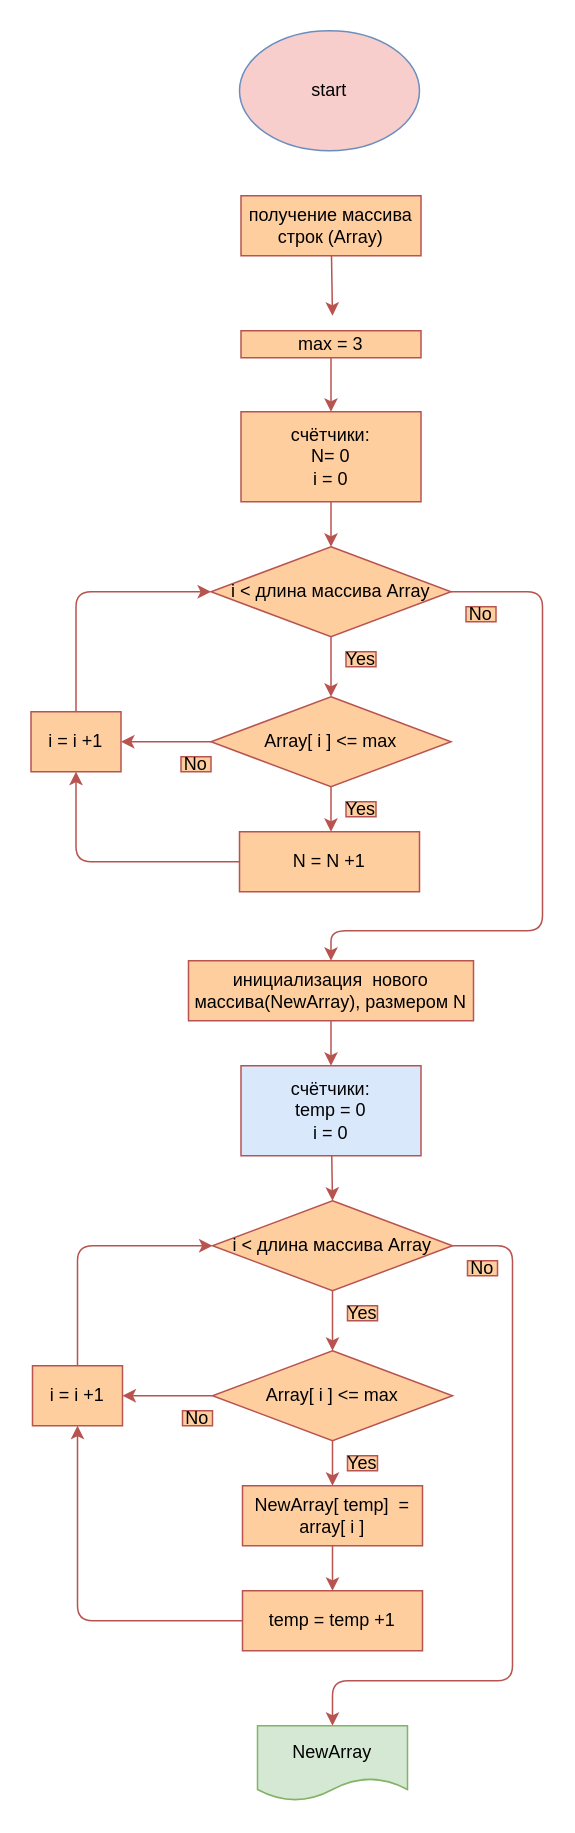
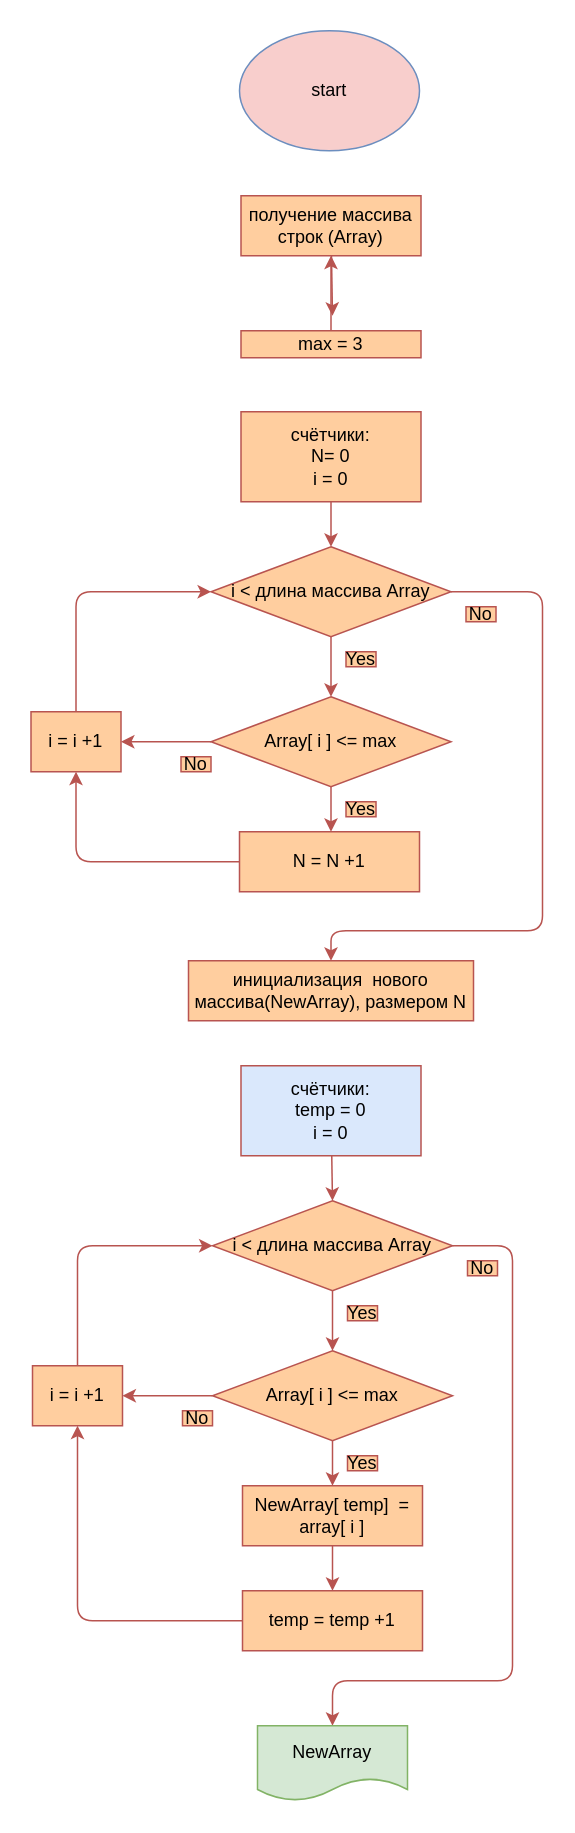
edge "max = 3" -> "счётчики: N= 0 i = 0": now "max = 3" -> "получение массива строк (Array)"
edge "инициализация нового массива(NewArray), размером N" -> "счётчики: temp = 0 i = 0": removed
